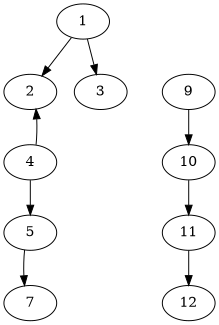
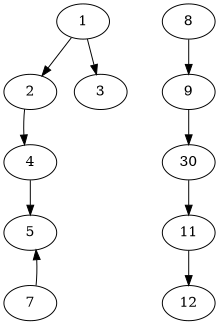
node "8": added
edge "4" -> "2": reversed
node "10": label "10" -> "30"
edge "5" -> "7": reversed
